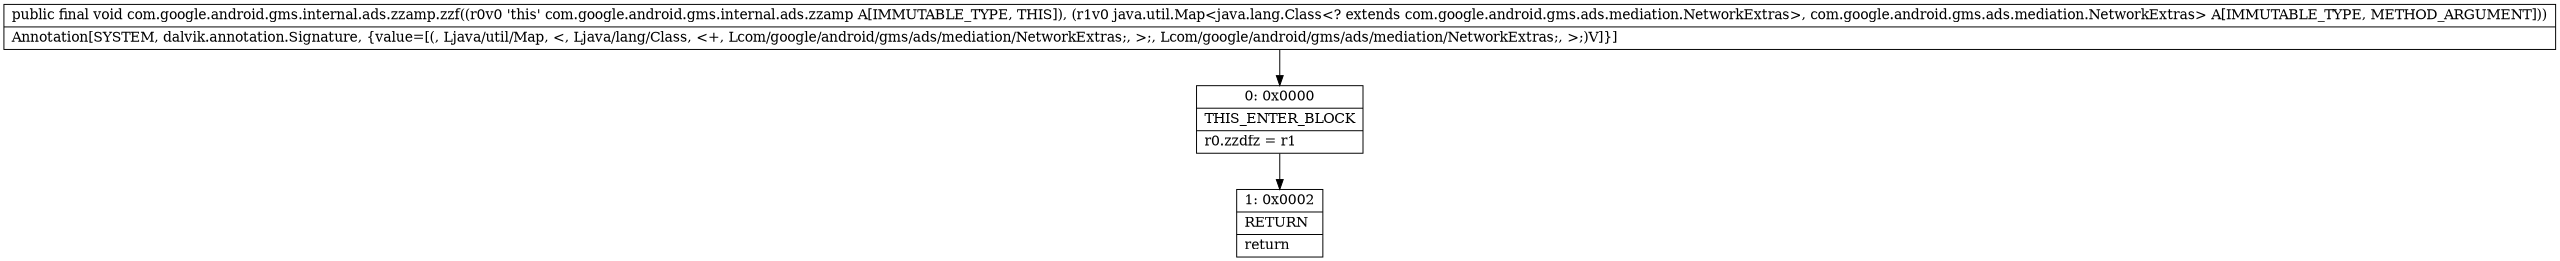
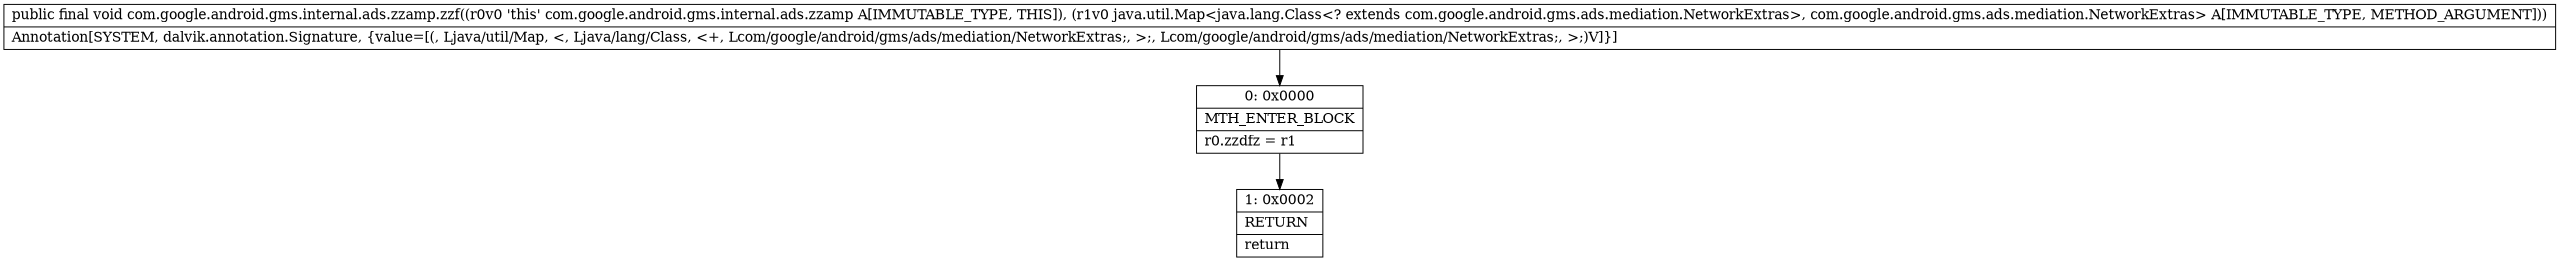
node "0: 0x0000": text "THIS_ENTER_BLOCK" -> "MTH_ENTER_BLOCK"
